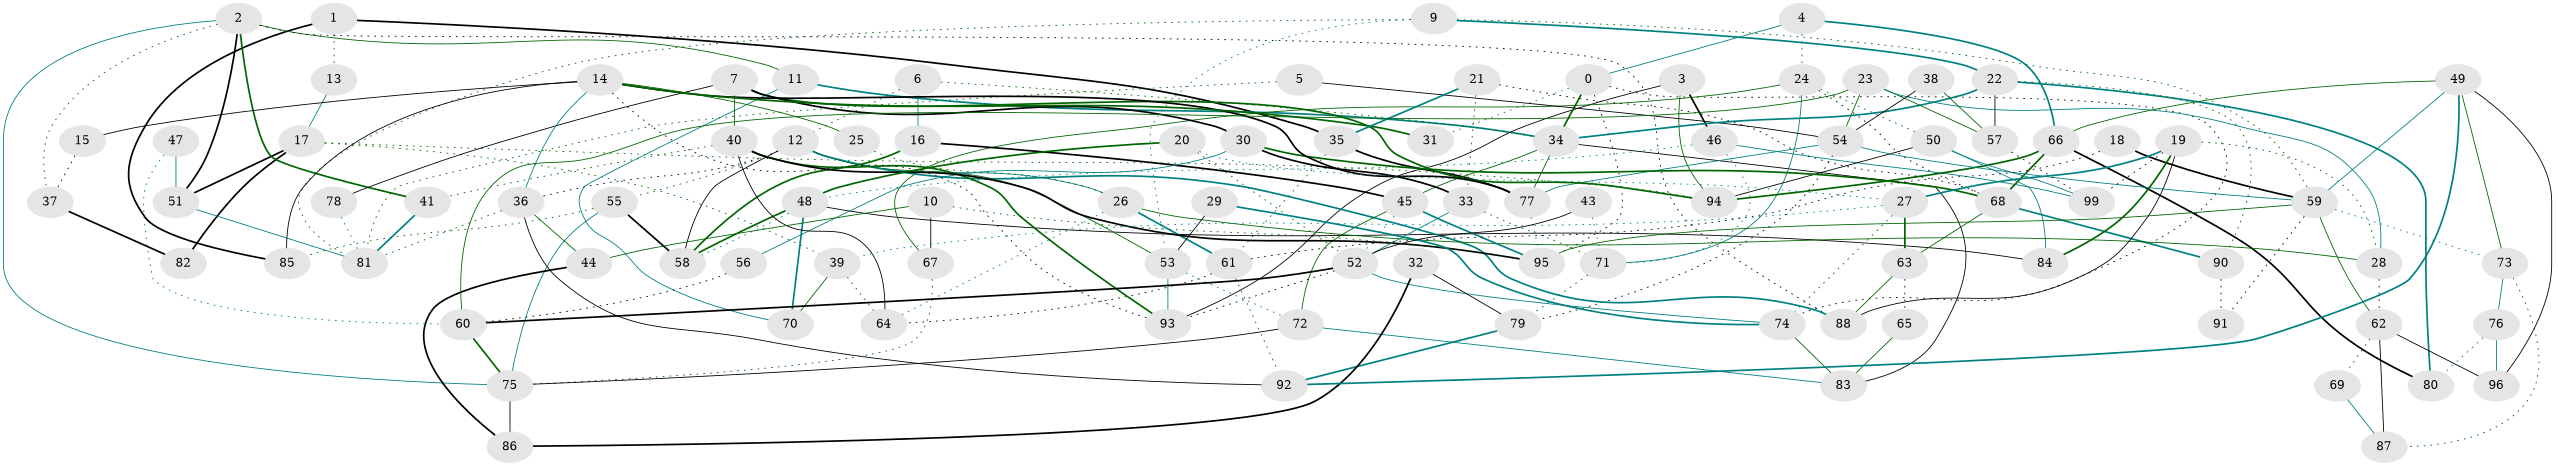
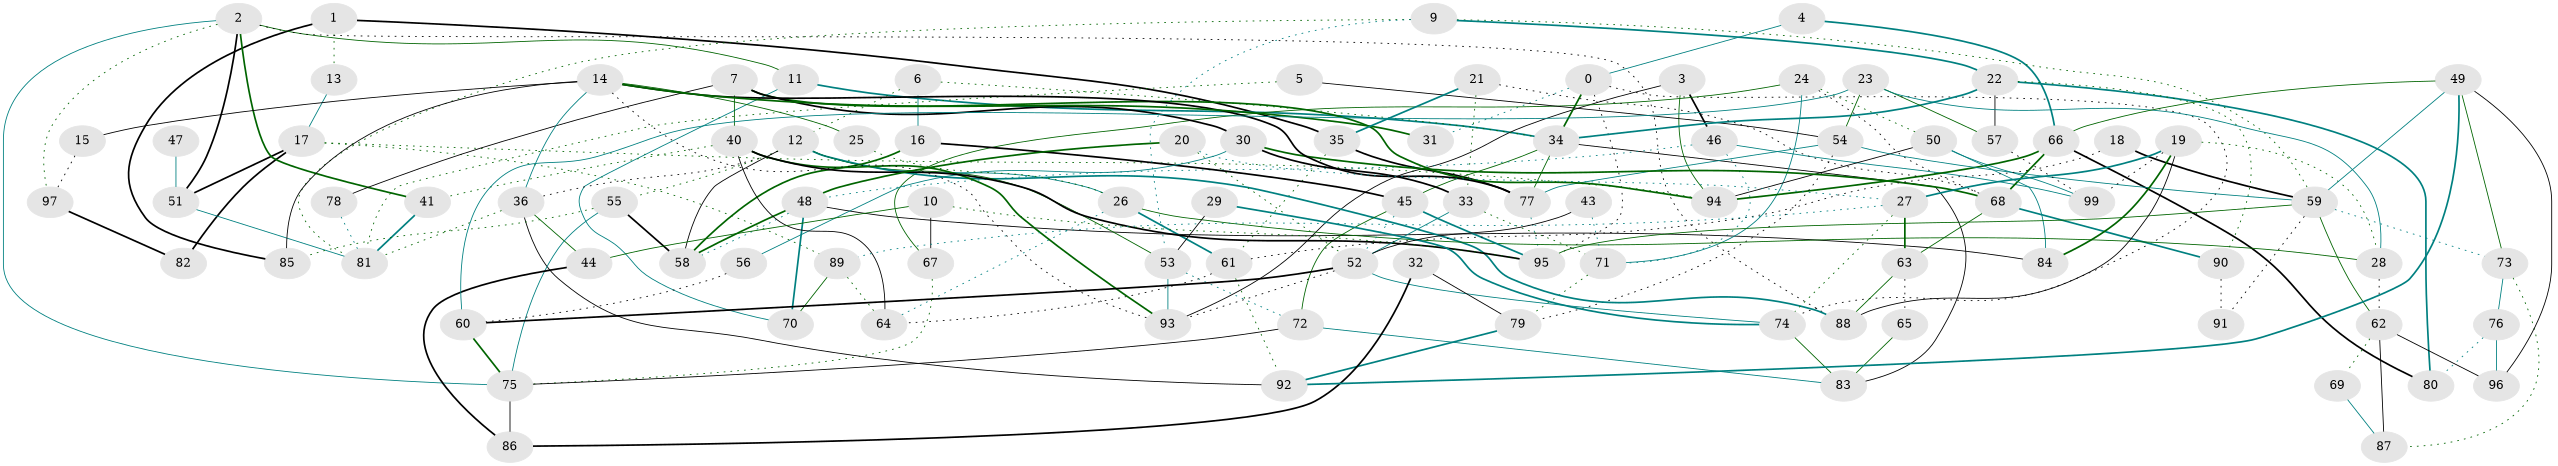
edge "4" -- "24": removed
node "38": removed
edge "23" -- "60": color darkgreen -> teal
node "37": label "37" -> "97"
node "39": label "39" -> "89"
edge "47" -- "60": removed
